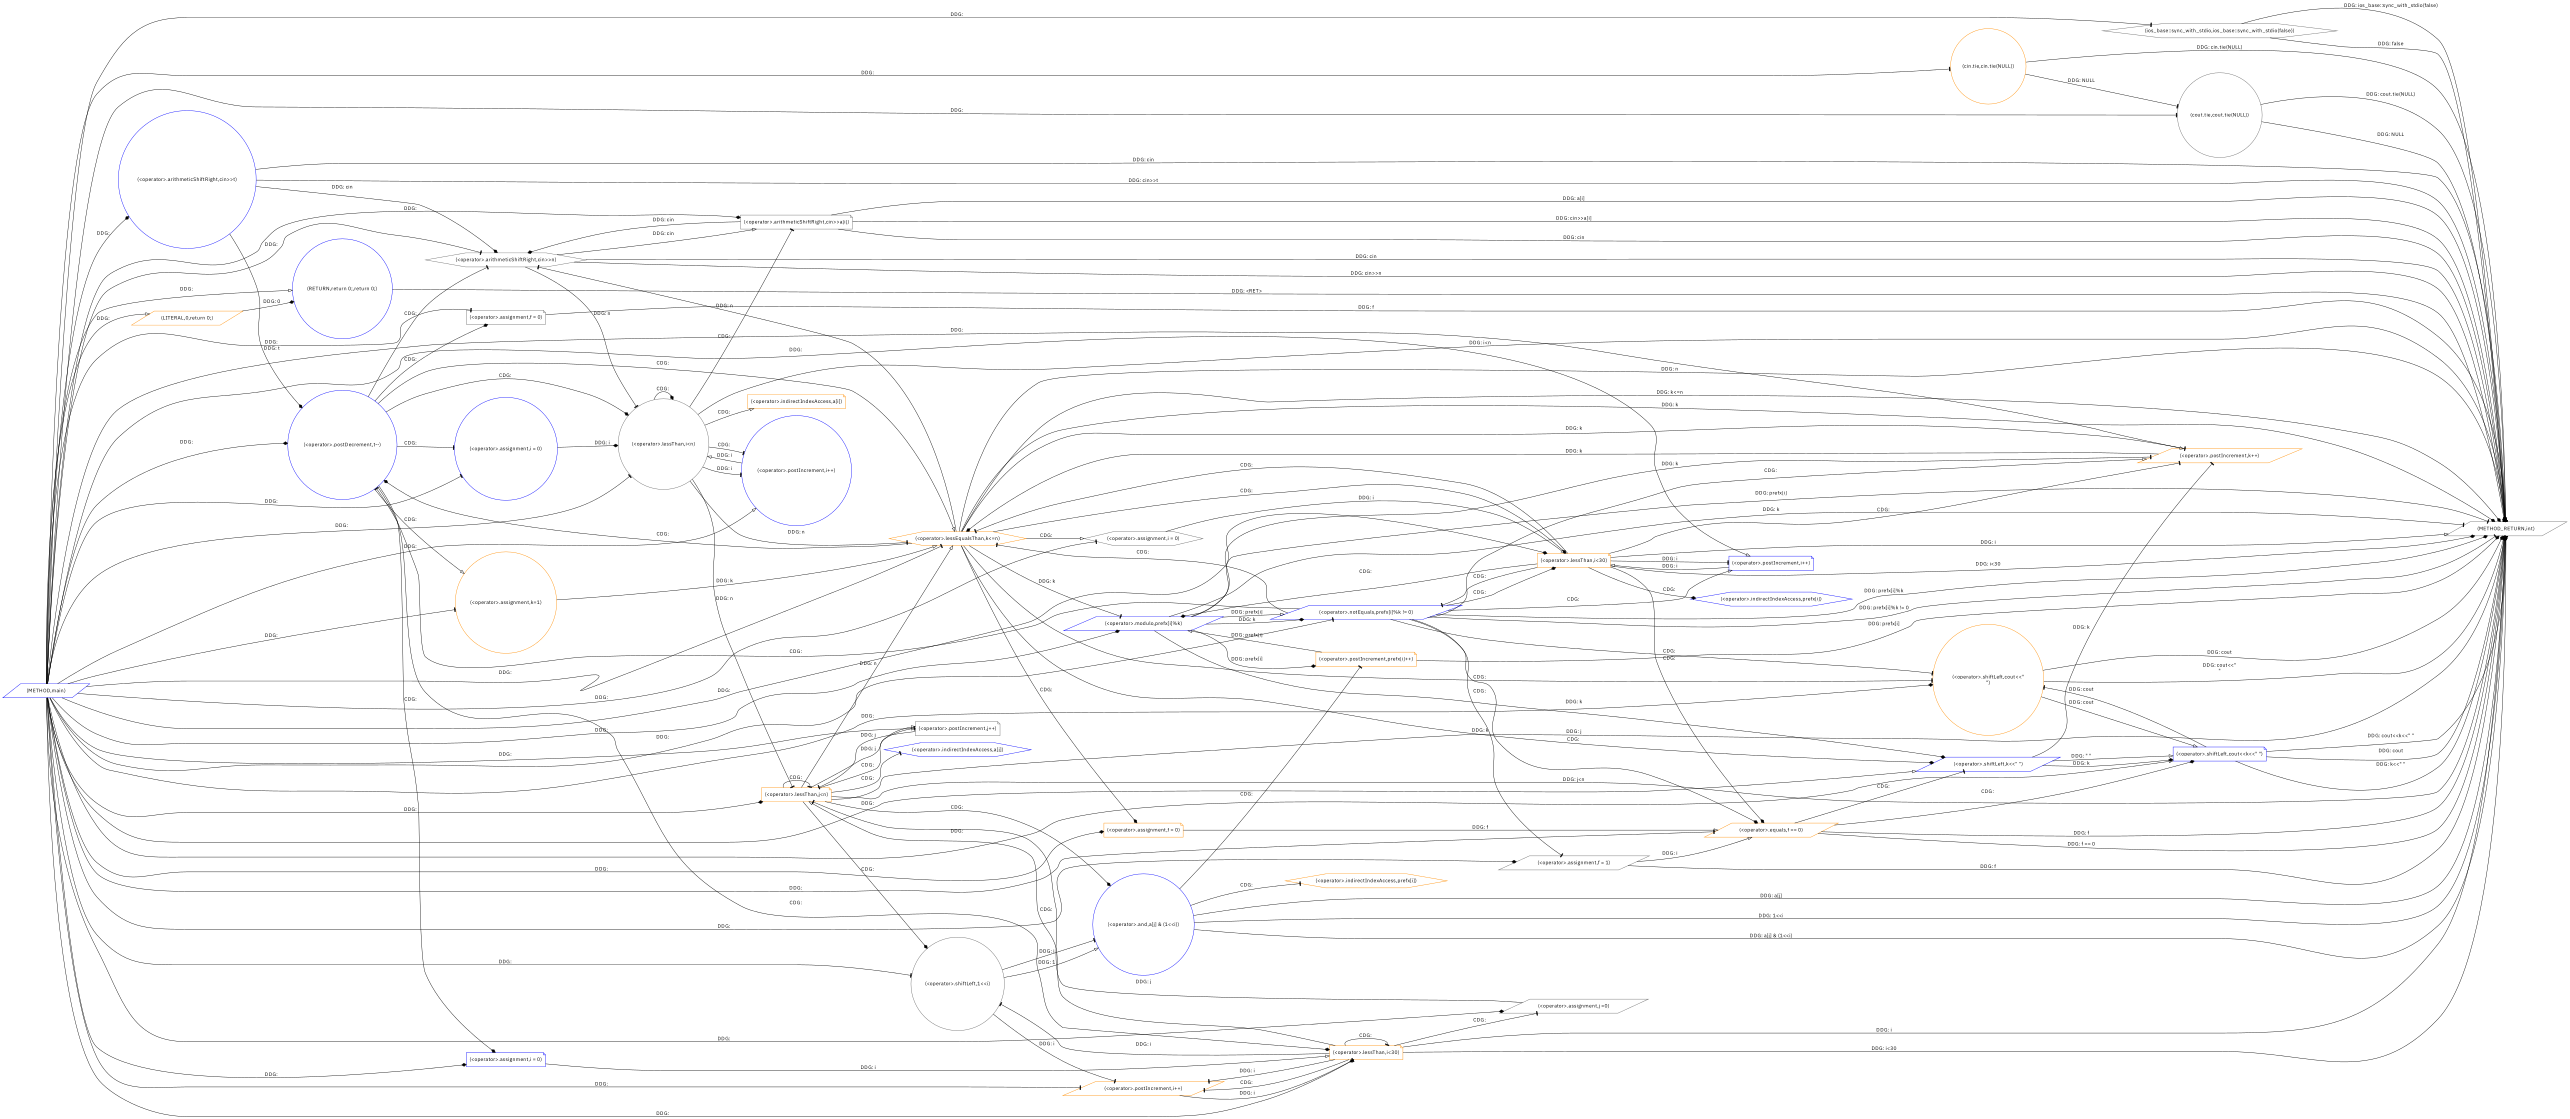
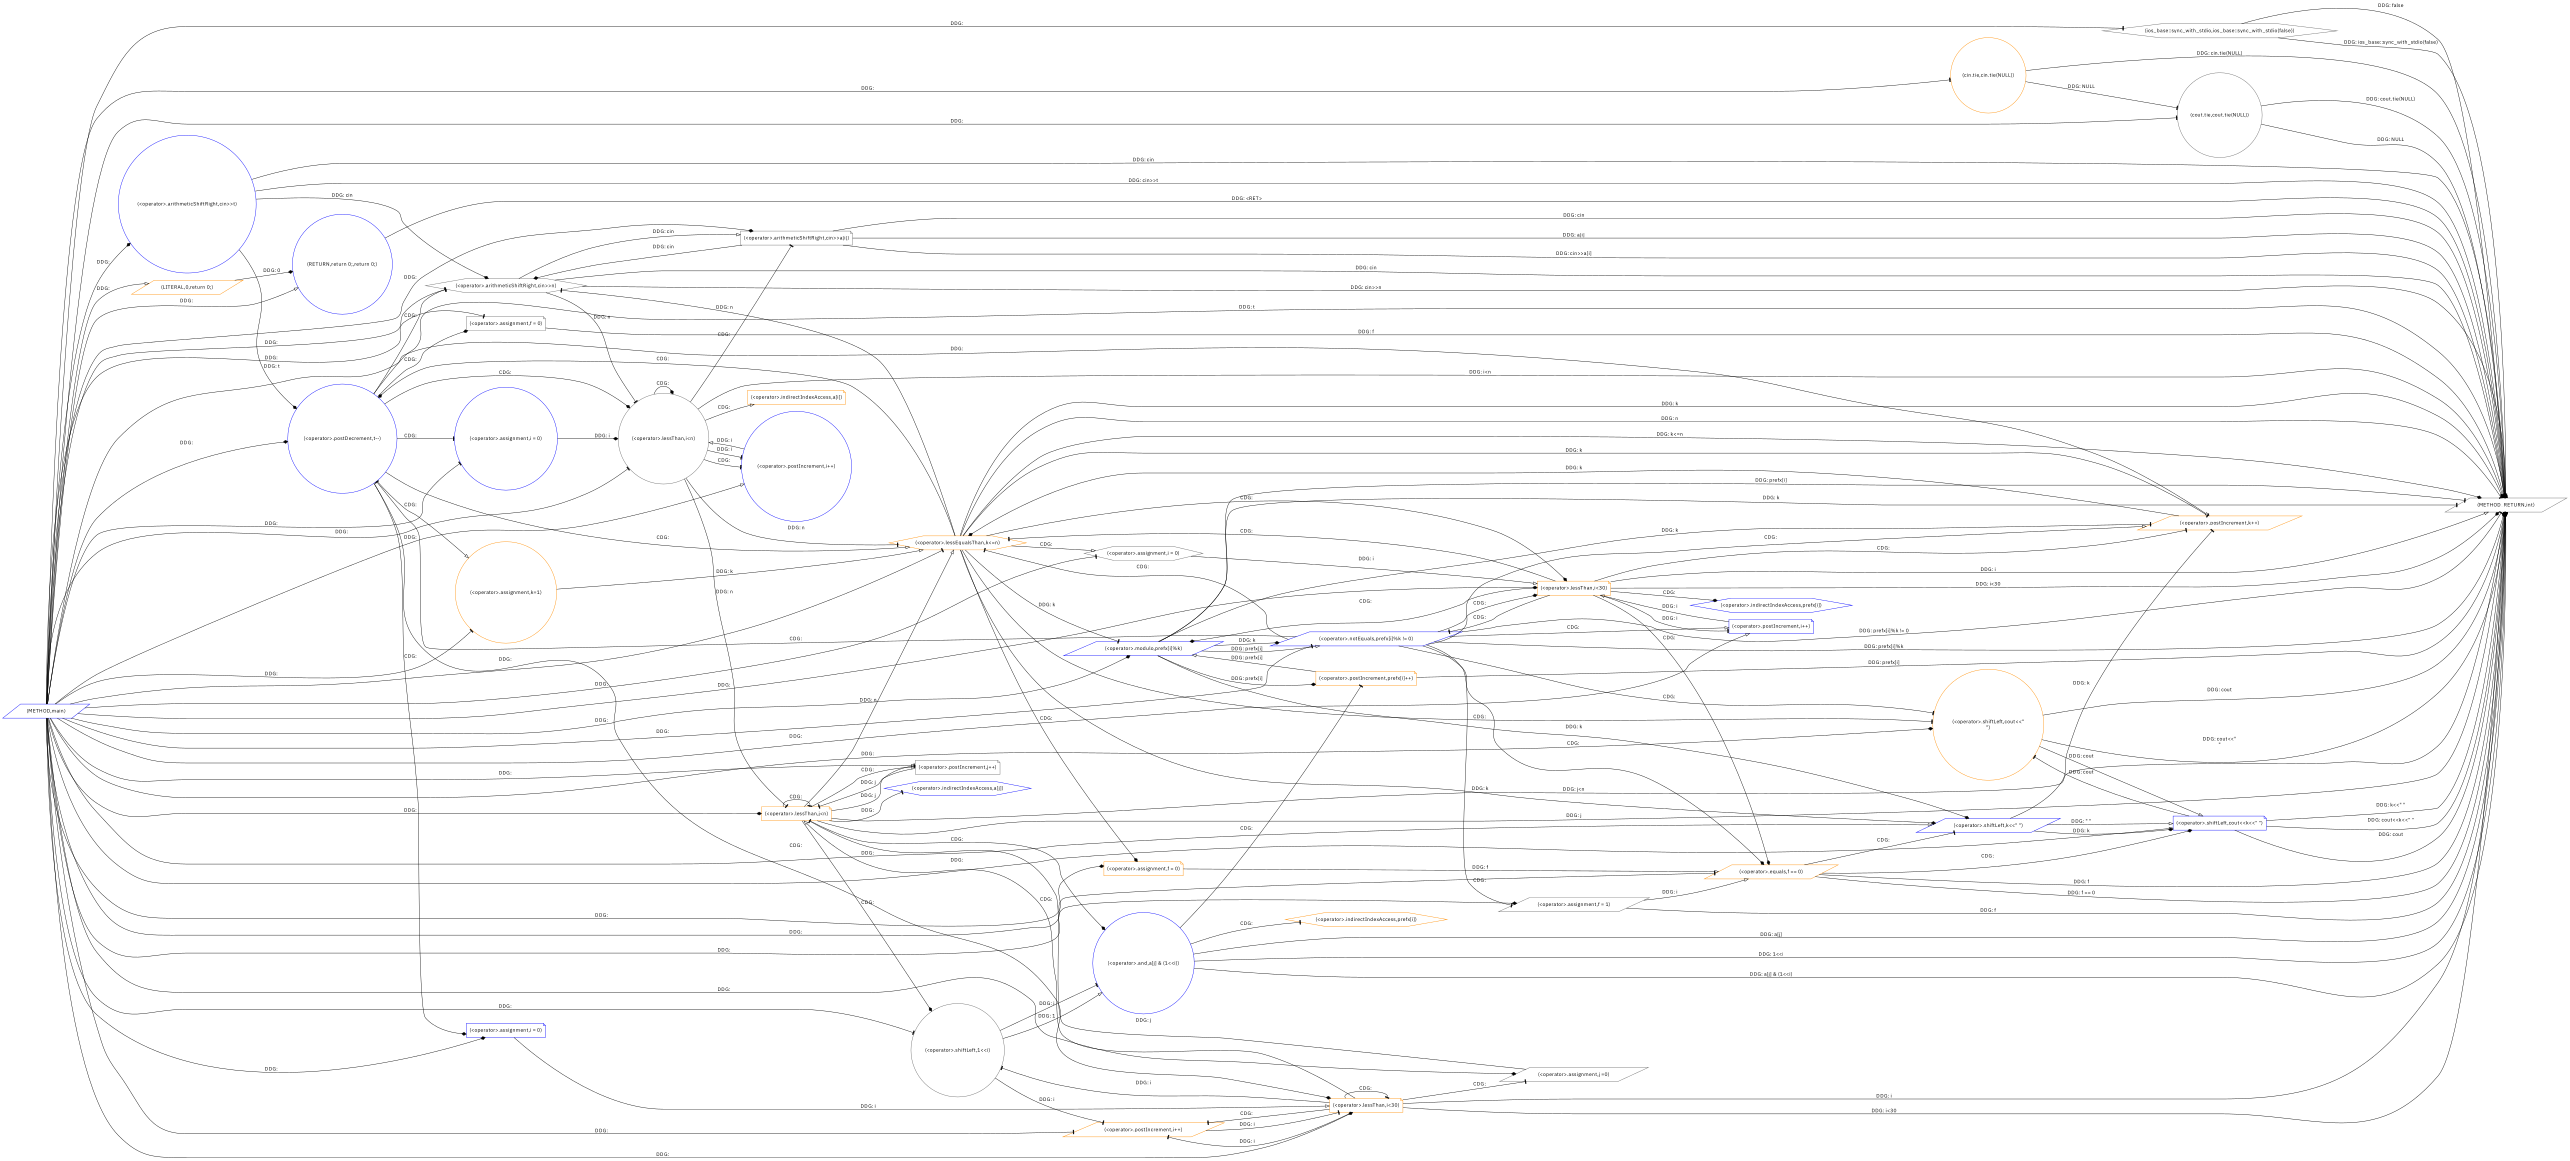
edge "(<operator>.postDecrement,t--)" -> "(METHOD_RETURN,int)": added, label "DDG: t"
edge "(<operator>.lessThan,j<n)" -> "(<operator>.indirectIndexAccess,a[j])": label "CDG: " -> "DDG: "
